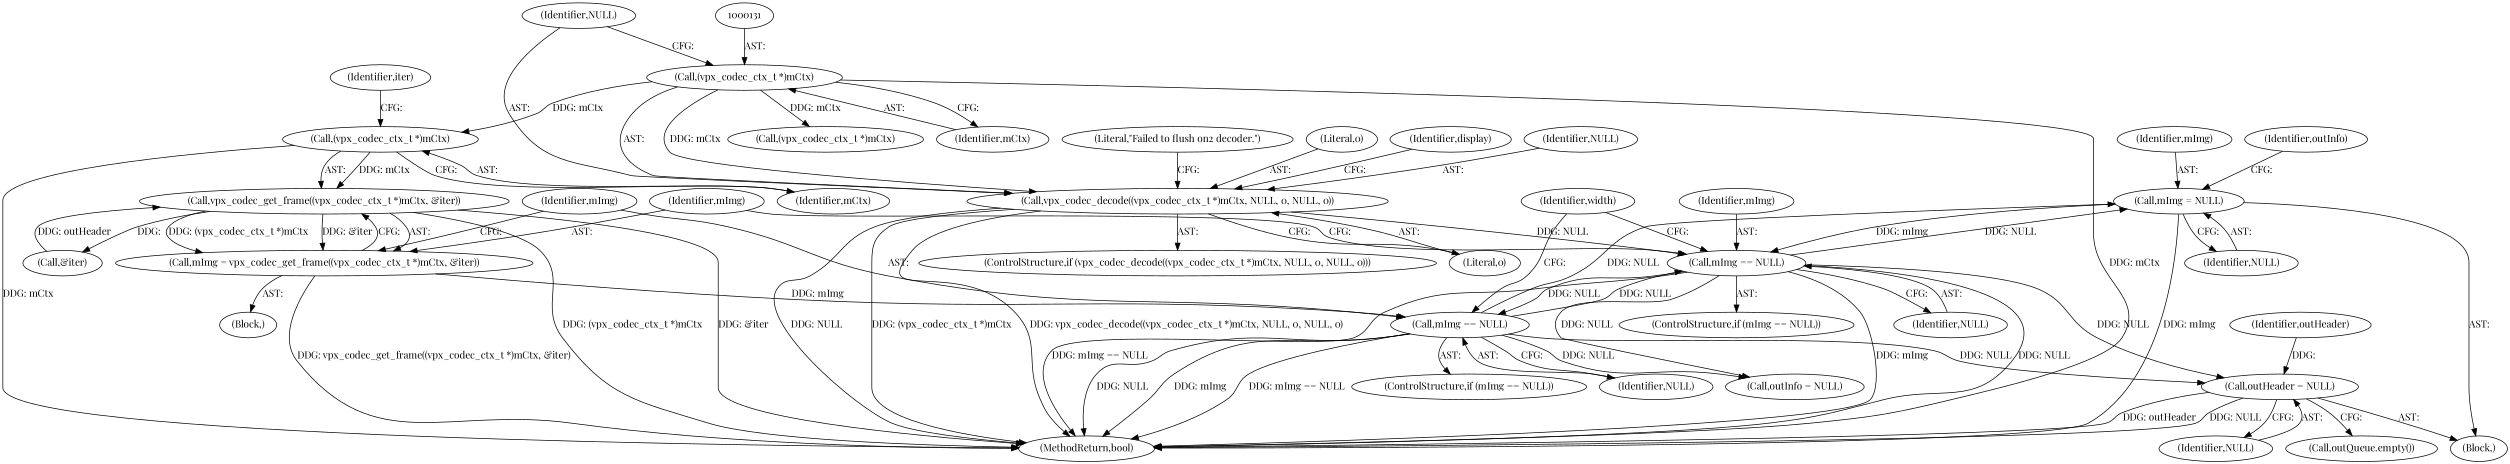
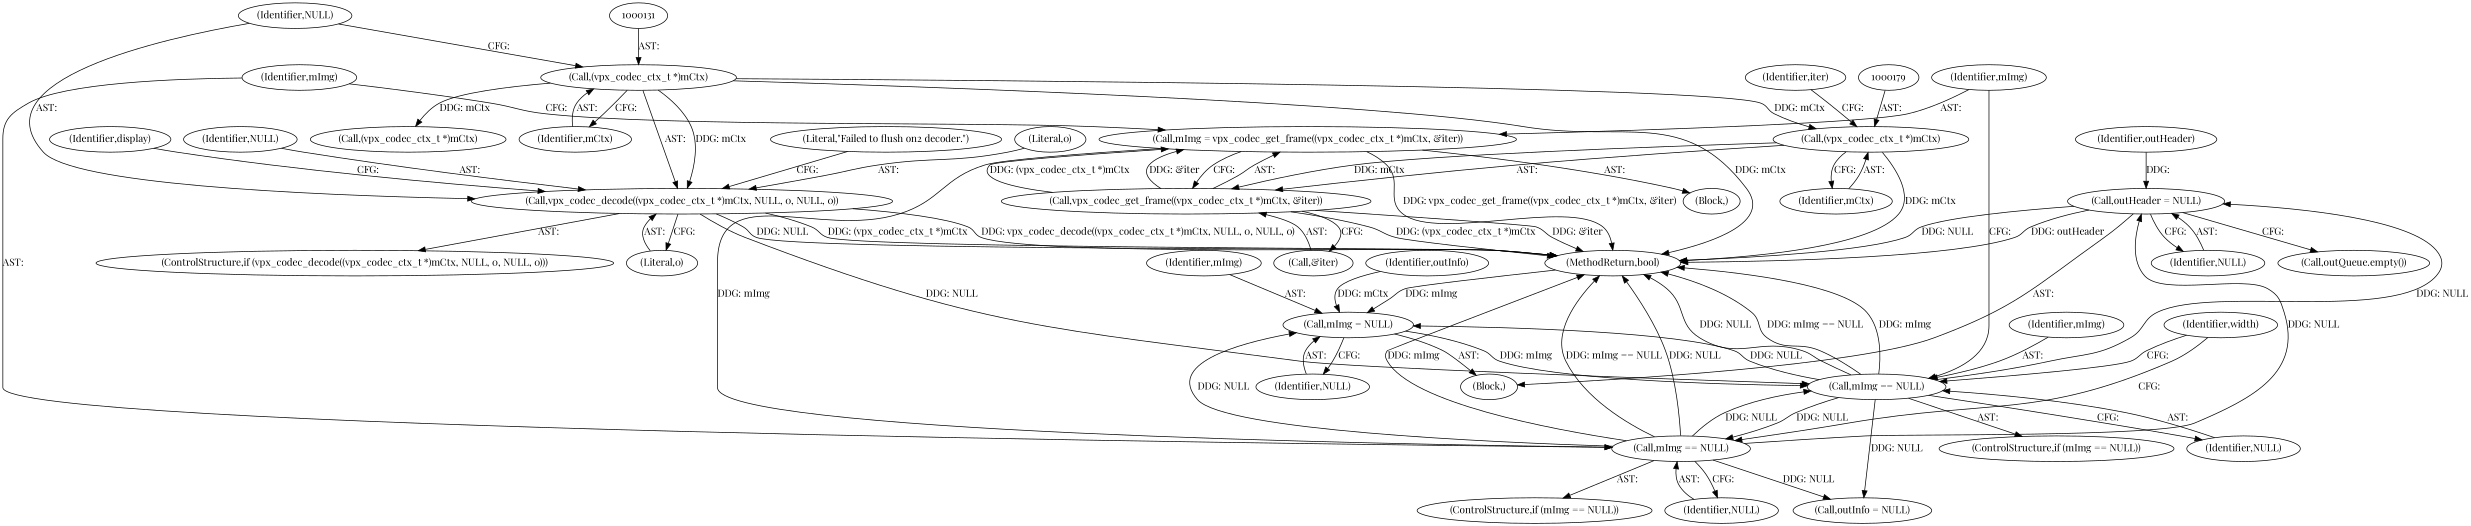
node "1000179": added
edge "(Identifier,outInfo)" -> "(Call,mImg = NULL)": label "CFG: " -> "DDG: mCtx"
edge "(Call,&iter)" -> "(Call,vpx_codec_get_frame((vpx_codec_ctx_t *)mCtx, &iter))": label "DDG: outHeader" -> "AST: "
edge "(Call,vpx_codec_get_frame((vpx_codec_ctx_t *)mCtx, &iter))" -> "(Call,&iter)": label "DDG: " -> "CFG: "
edge "(Call,mImg = NULL)" -> "(MethodReturn,bool)": reversed
